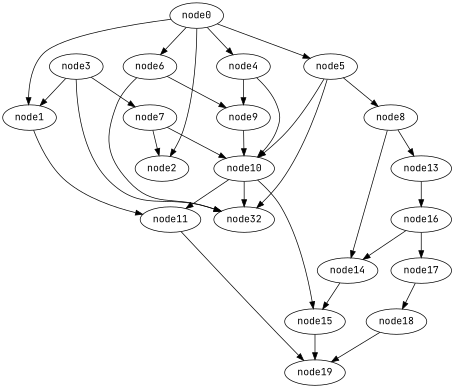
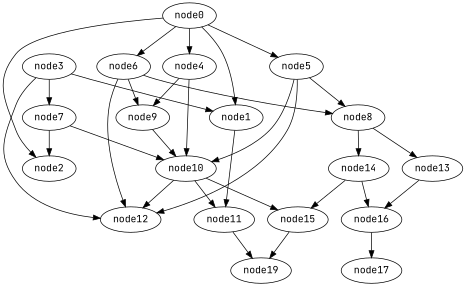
edge "node6" -> "node8": added
node "node32": label "node32" -> "node12"
edge "node16" -> "node14": reversed
node "node18": removed
